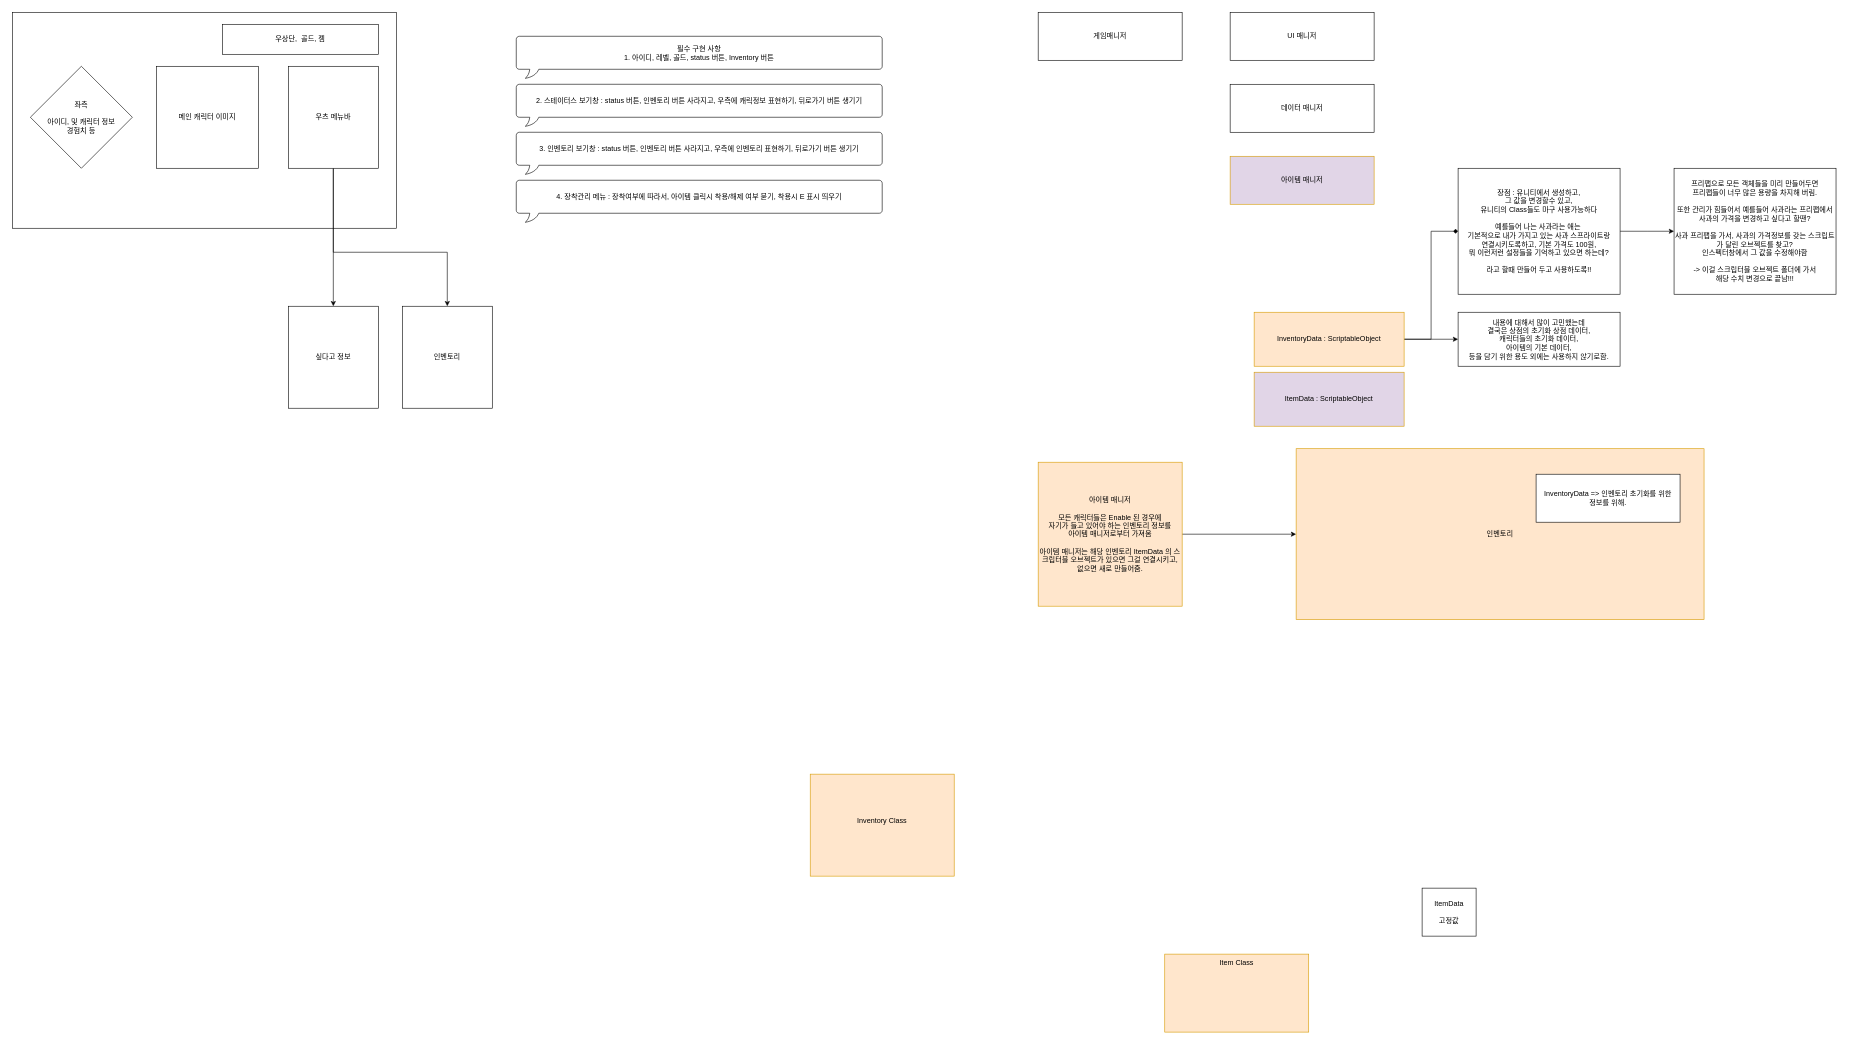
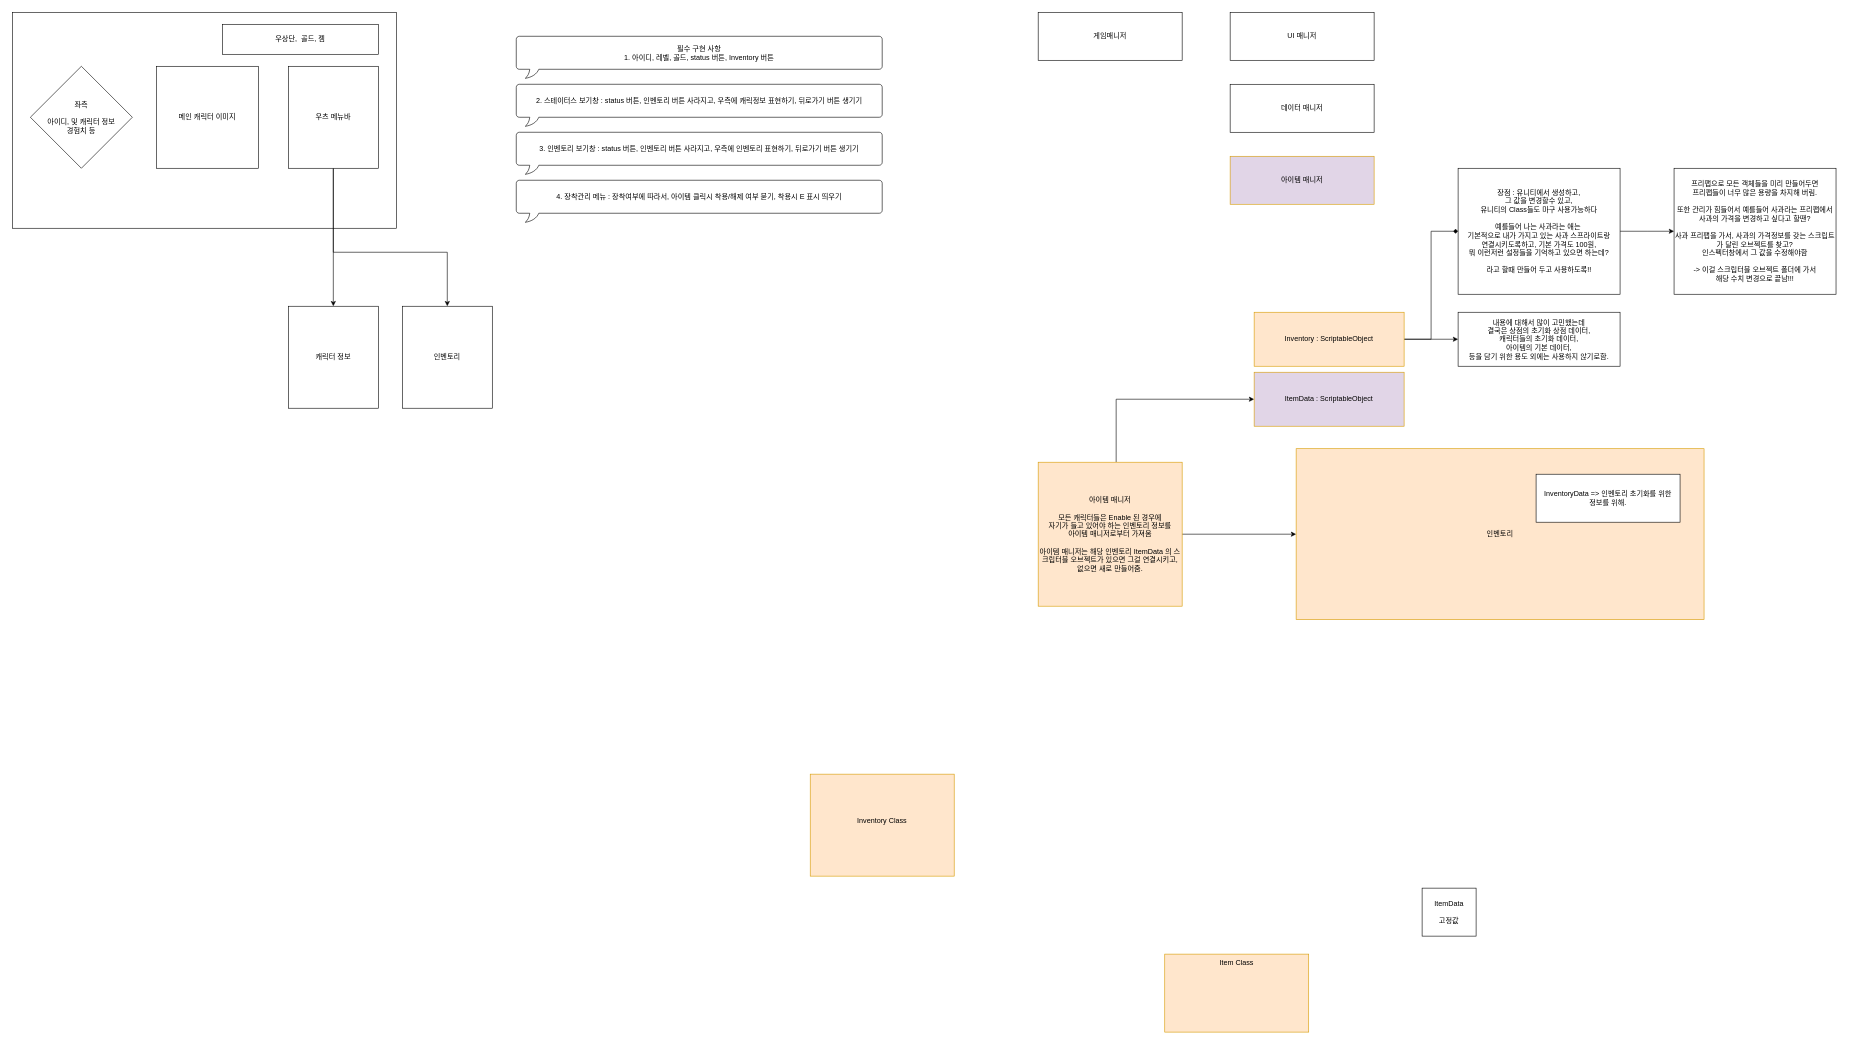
node "InventoryData : ScriptableObject": label "InventoryData : ScriptableObject" -> "Inventory : ScriptableObject"
node "싶다고 정보": label "싶다고 정보" -> "캐릭터 정보"
edge "아이템 매니저 모든 캐릭터들은 Enable 된 경우에 자기가 들고 있어야 하는 인벤토리 정보를 아이템 매니저로부터 가져옴 아이템 매니저는 해당 인벤토리 ItemData 의 스크립터블 오브젝트가 있으면 그걸 연결시키고, 없으면 새로 만들어줌." -> "ItemData : ScriptableObject": added
